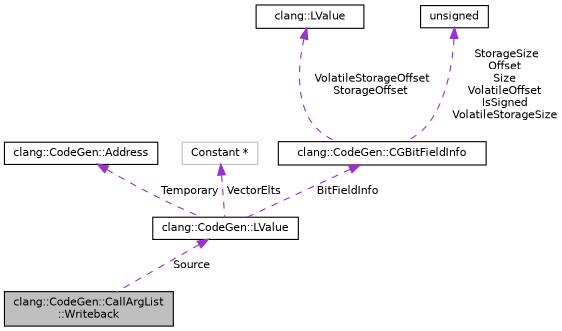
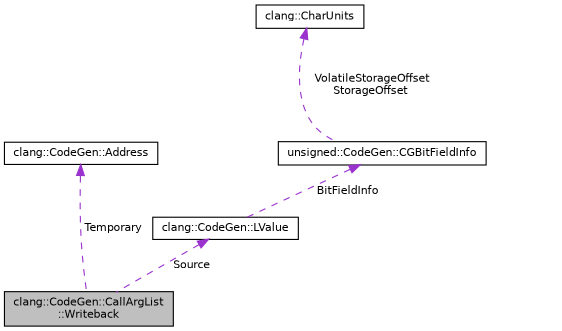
node "clang::LValue": label "clang::LValue" -> "clang::CharUnits"
node "unsigned": removed
node "Constant *": removed
node "clang::CodeGen::CGBitFieldInfo": label "clang::CodeGen::CGBitFieldInfo" -> "unsigned::CodeGen::CGBitFieldInfo"
edge "clang::CodeGen::LValue" -> "clang::CodeGen::Address": now "clang::CodeGen::CallArgList ::Writeback" -> "clang::CodeGen::Address"
